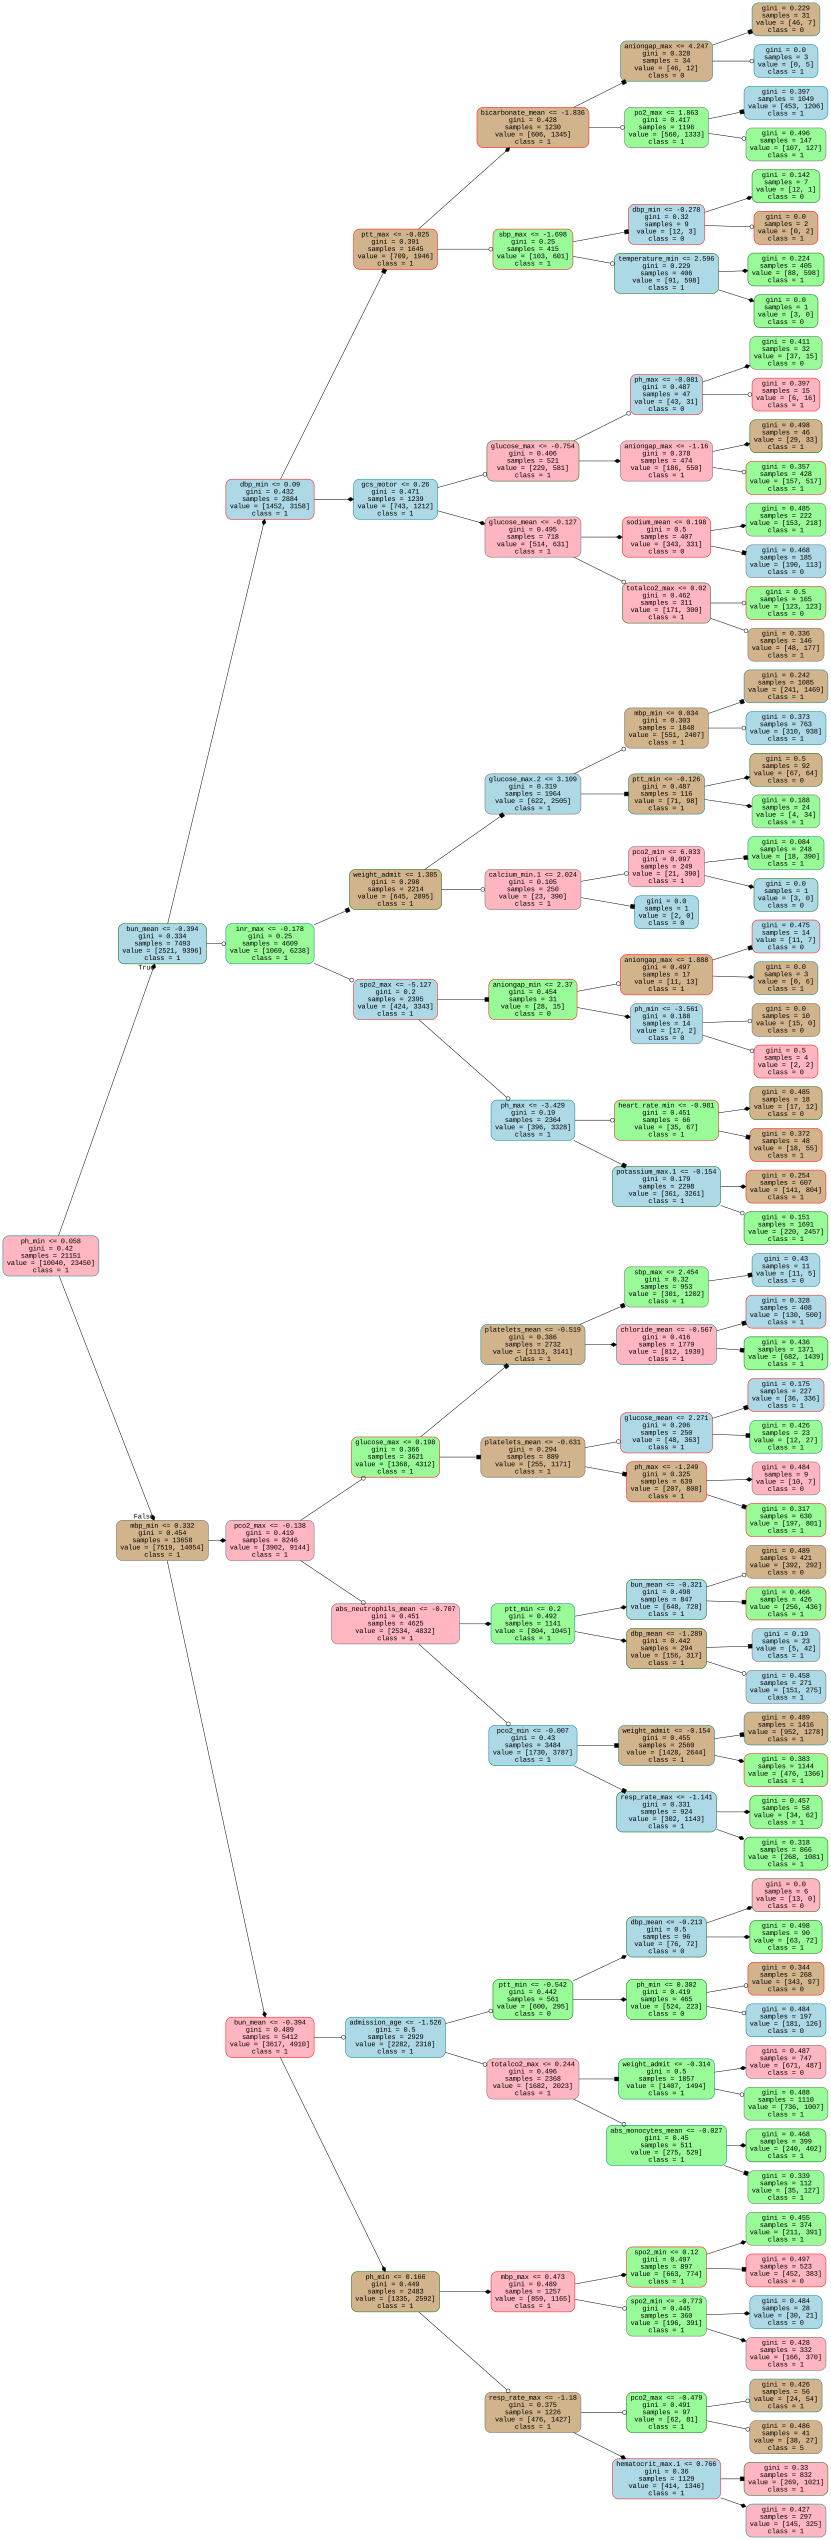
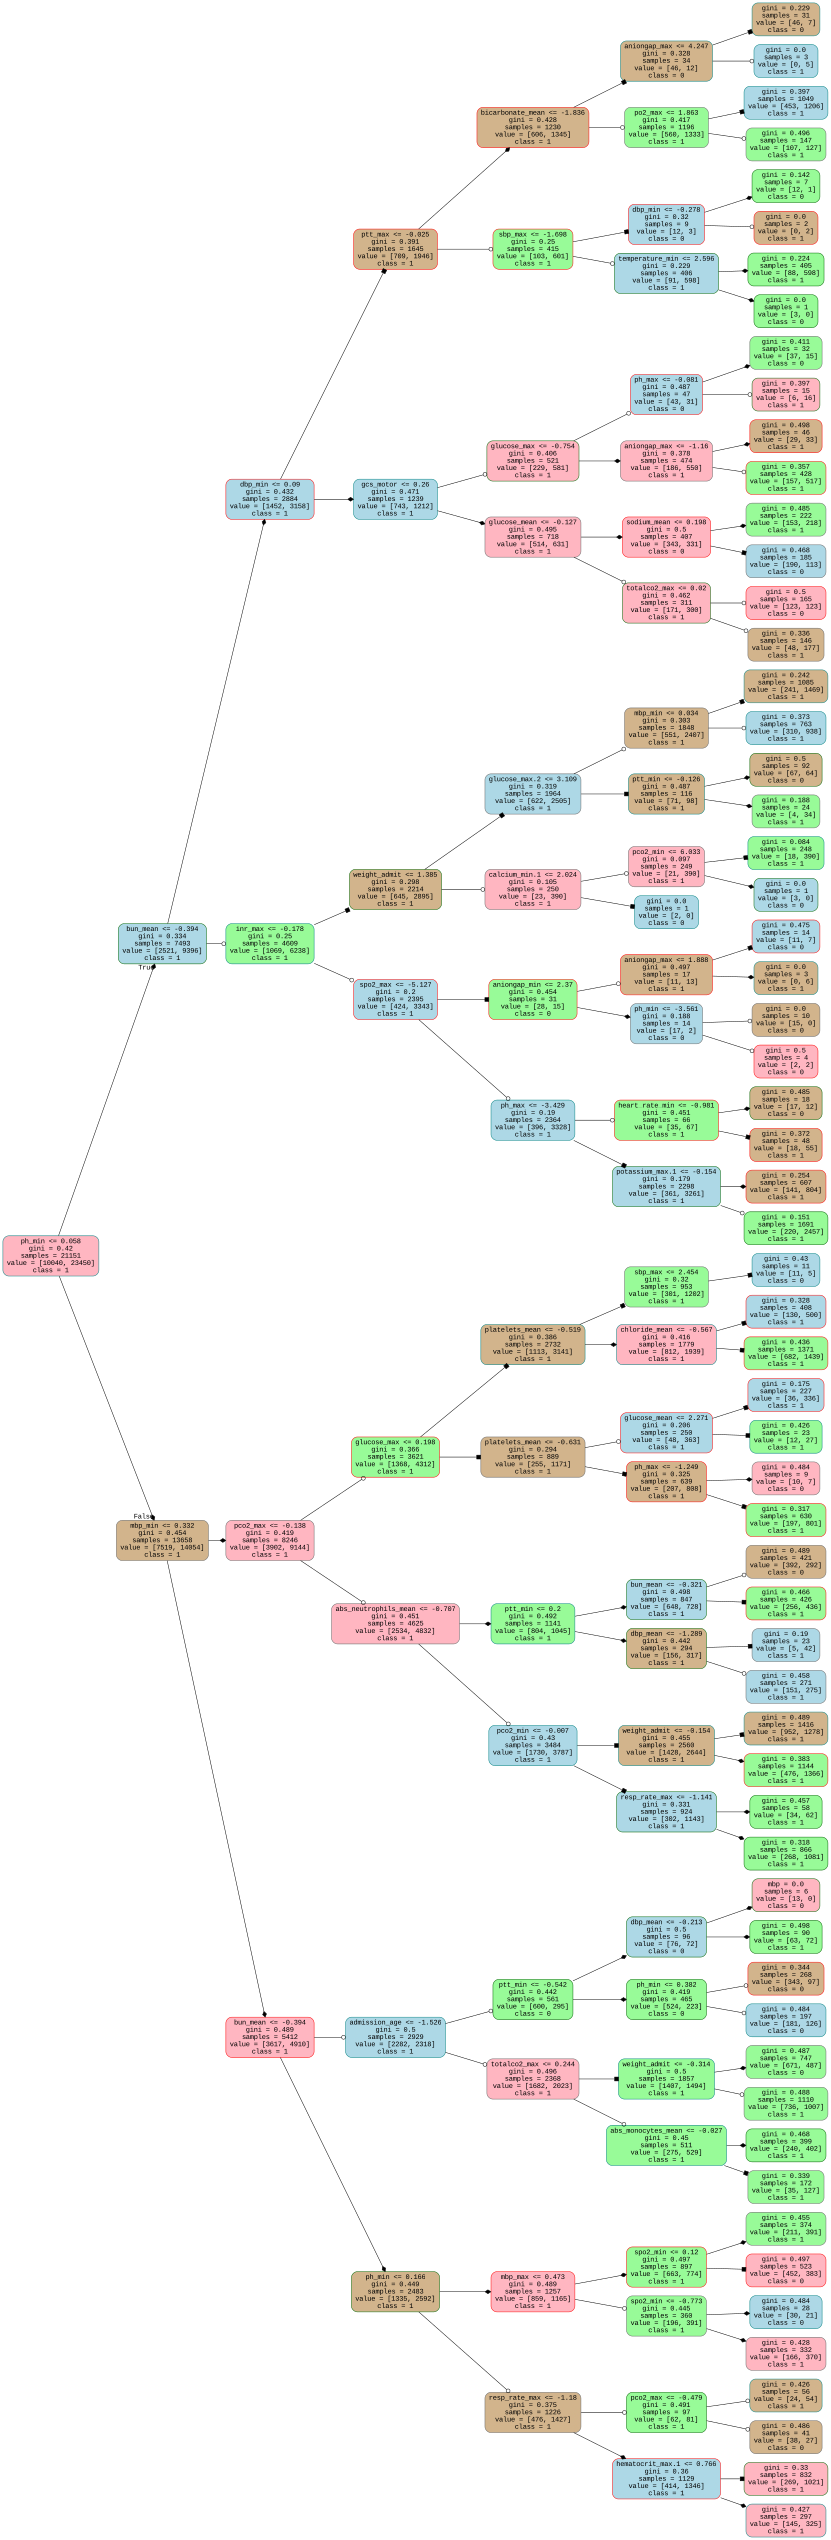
node "gini = 0.397 samples = 15 value = [6, 16] class = 1": color red -> darkgreen
node "gini = 0.498 samples = 46 value = [29, 33] class = 1": color darkgreen -> red
node "gini = 0.5 samples = 165 value = [123, 123] class = 0": fillcolor palegreen -> lightpink
node "gini = 0.436 samples = 1371 value = [682, 1439] class = 1": color darkgreen -> red
node "gini = 0.0 samples = 6 value = [13, 0] class = 0": label "gini = 0.0 samples = 6 value = [13, 0] class = 0" -> "mbp = 0.0 samples = 6 value = [13, 0] class = 0"
node "gini = 0.487 samples = 747 value = [671, 487] class = 0": fillcolor lightpink -> palegreen
node "gini = 0.339 samples = 112 value = [35, 127] class = 1": label "gini = 0.339 samples = 112 value = [35, 127] class = 1" -> "gini = 0.339 samples = 172 value = [35, 127] class = 1"
node "gini = 0.486 samples = 41 value = [38, 27] class = 5": label "gini = 0.486 samples = 41 value = [38, 27] class = 5" -> "gini = 0.486 samples = 41 value = [38, 27] class = 0"
